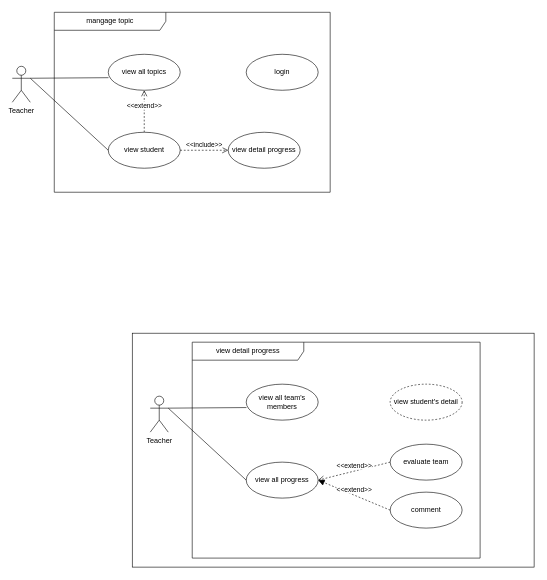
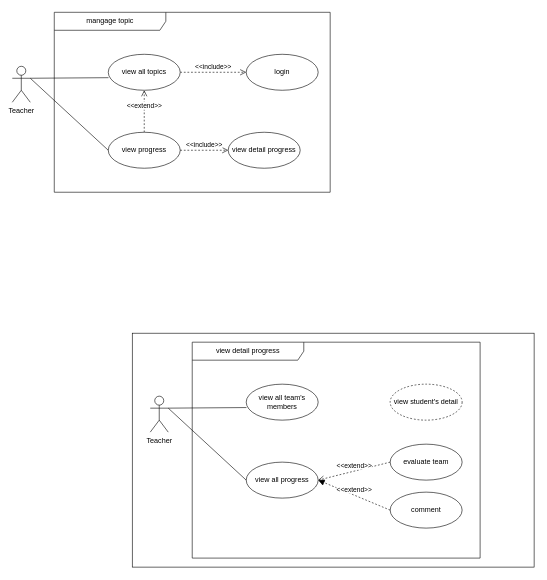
edge "view all topics" -> "login": added, label "<<include>>"
node "view student": label "view student" -> "view progress"
